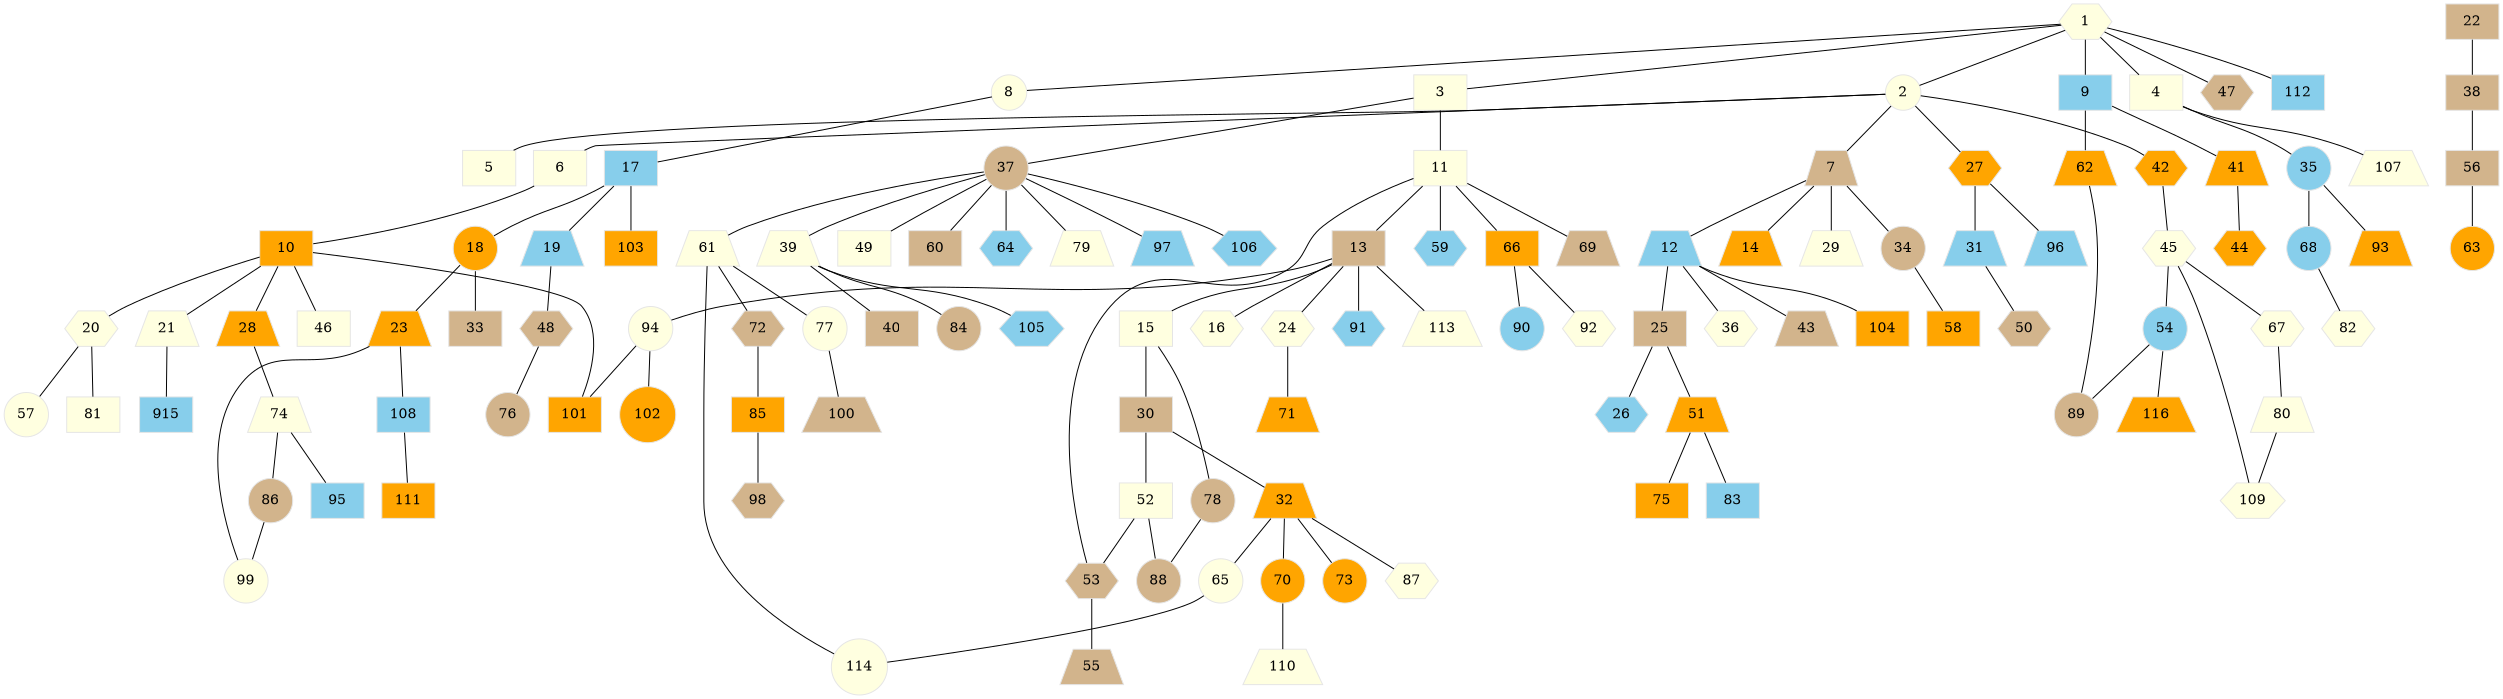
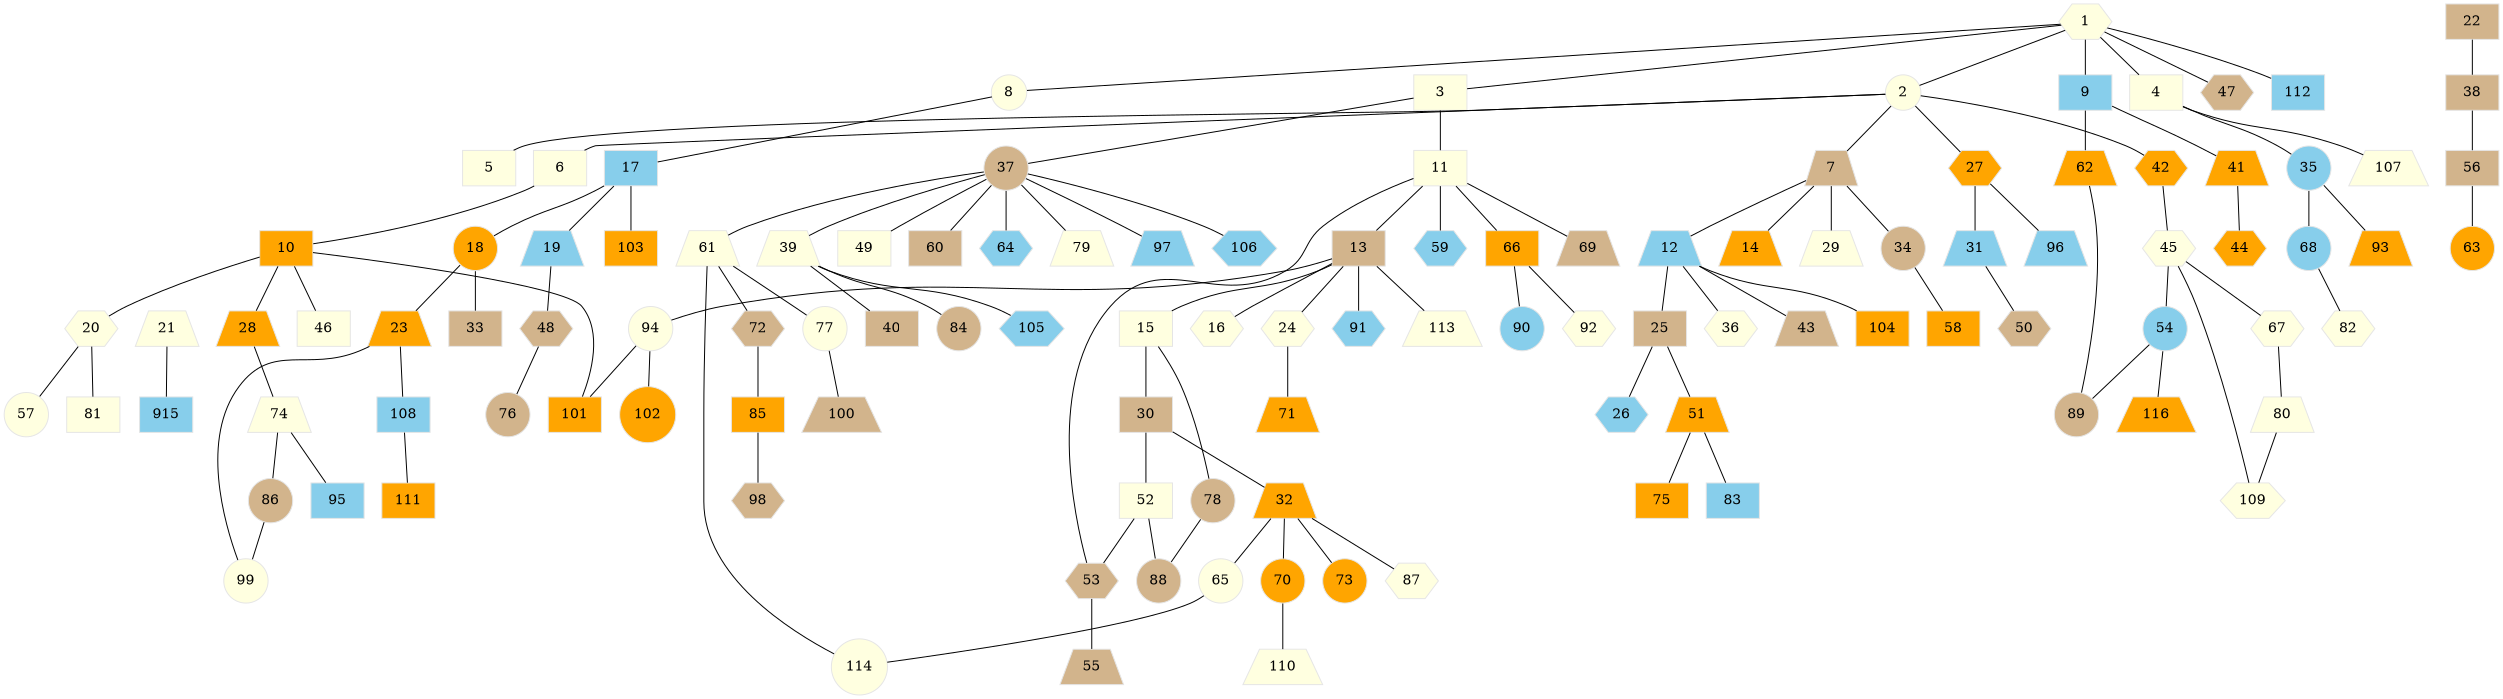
edge "10" -- "21": removed
